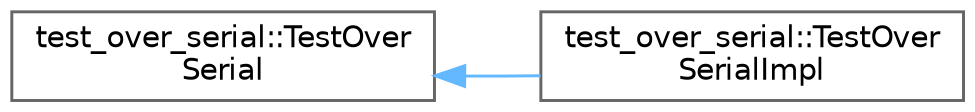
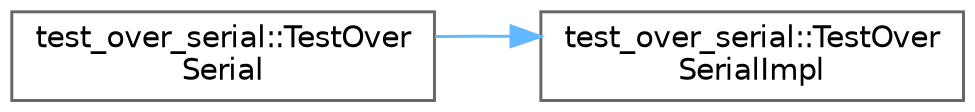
edge "test_over_serial::TestOver SerialImpl" -> "test_over_serial::TestOver Serial": reversed
